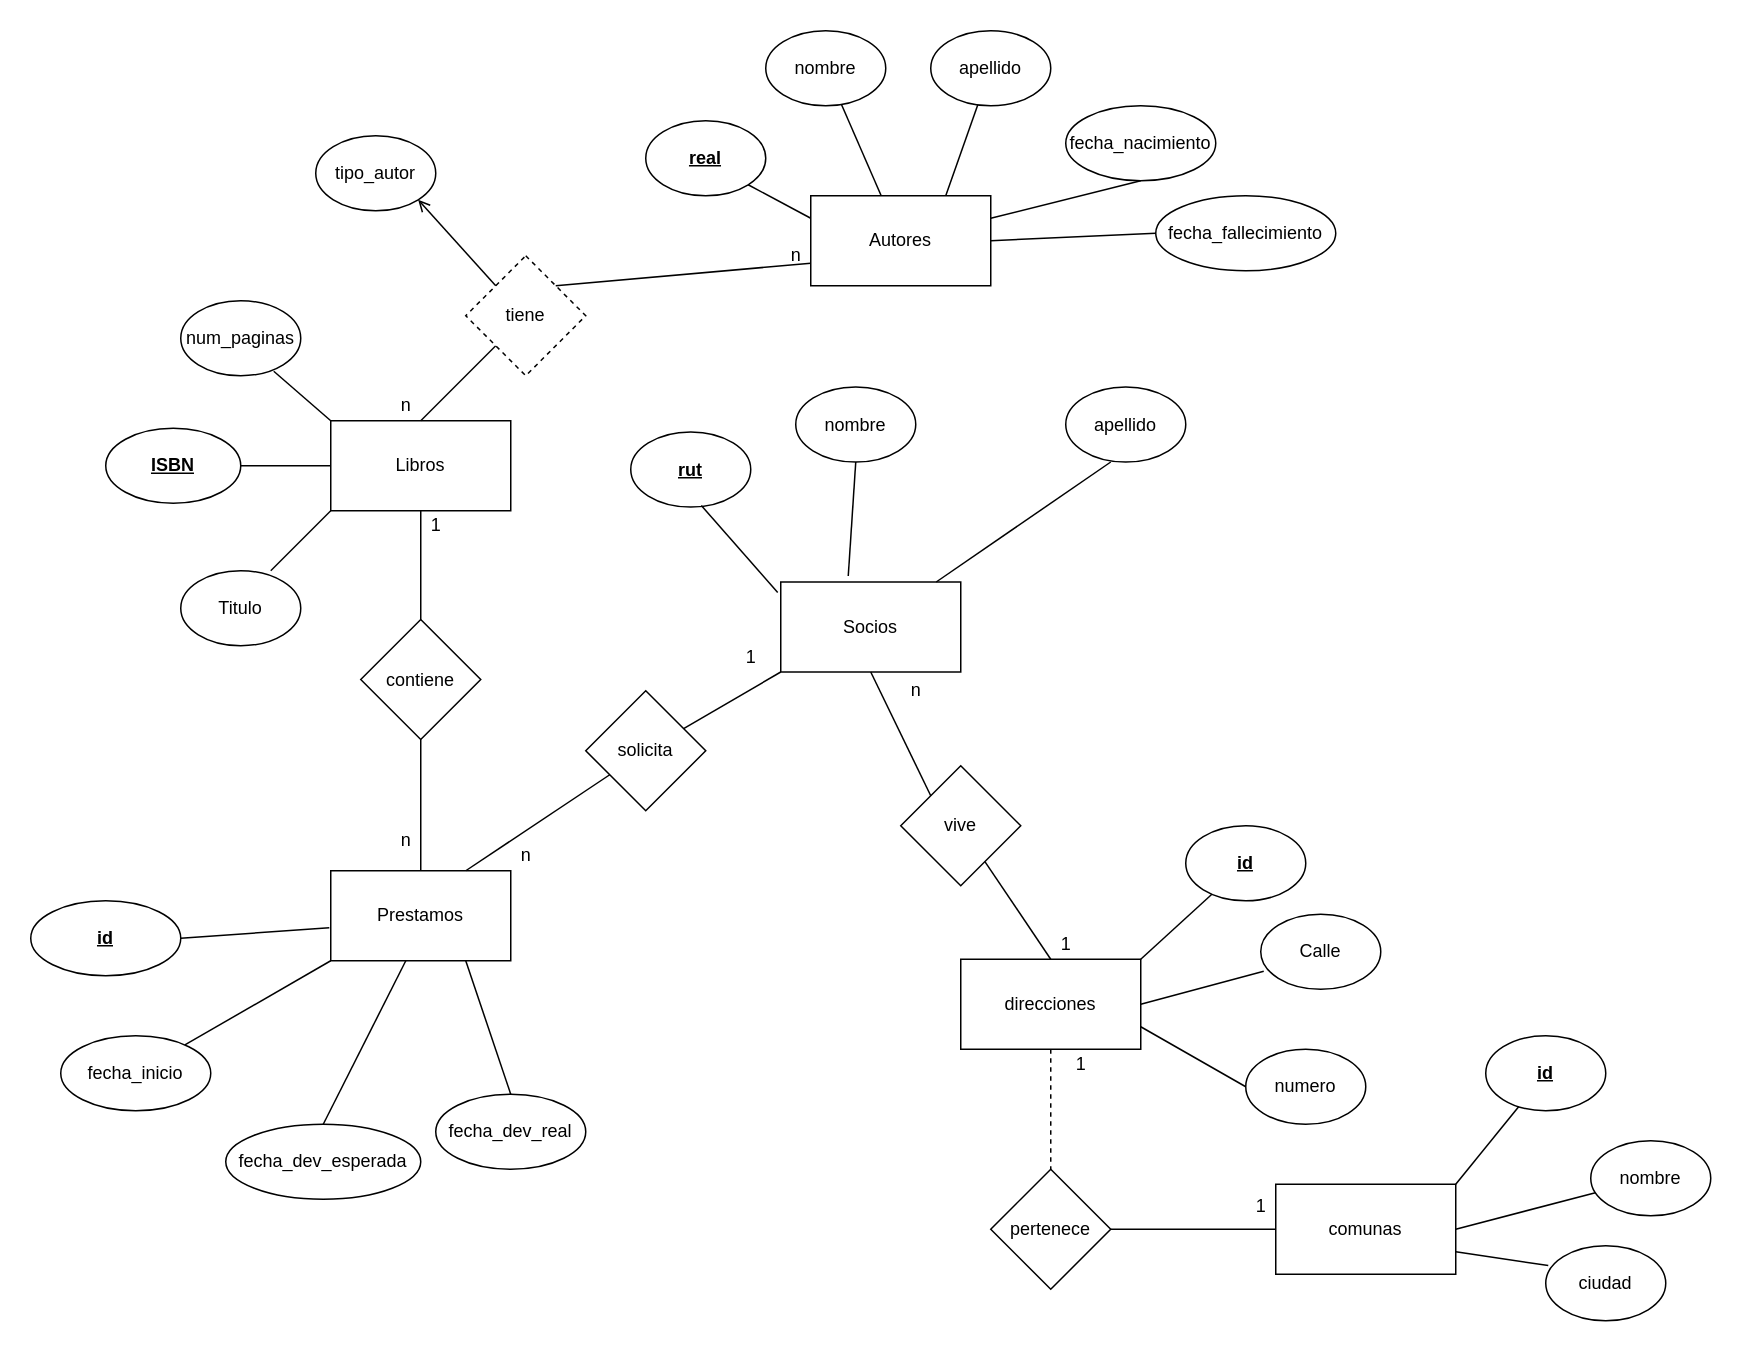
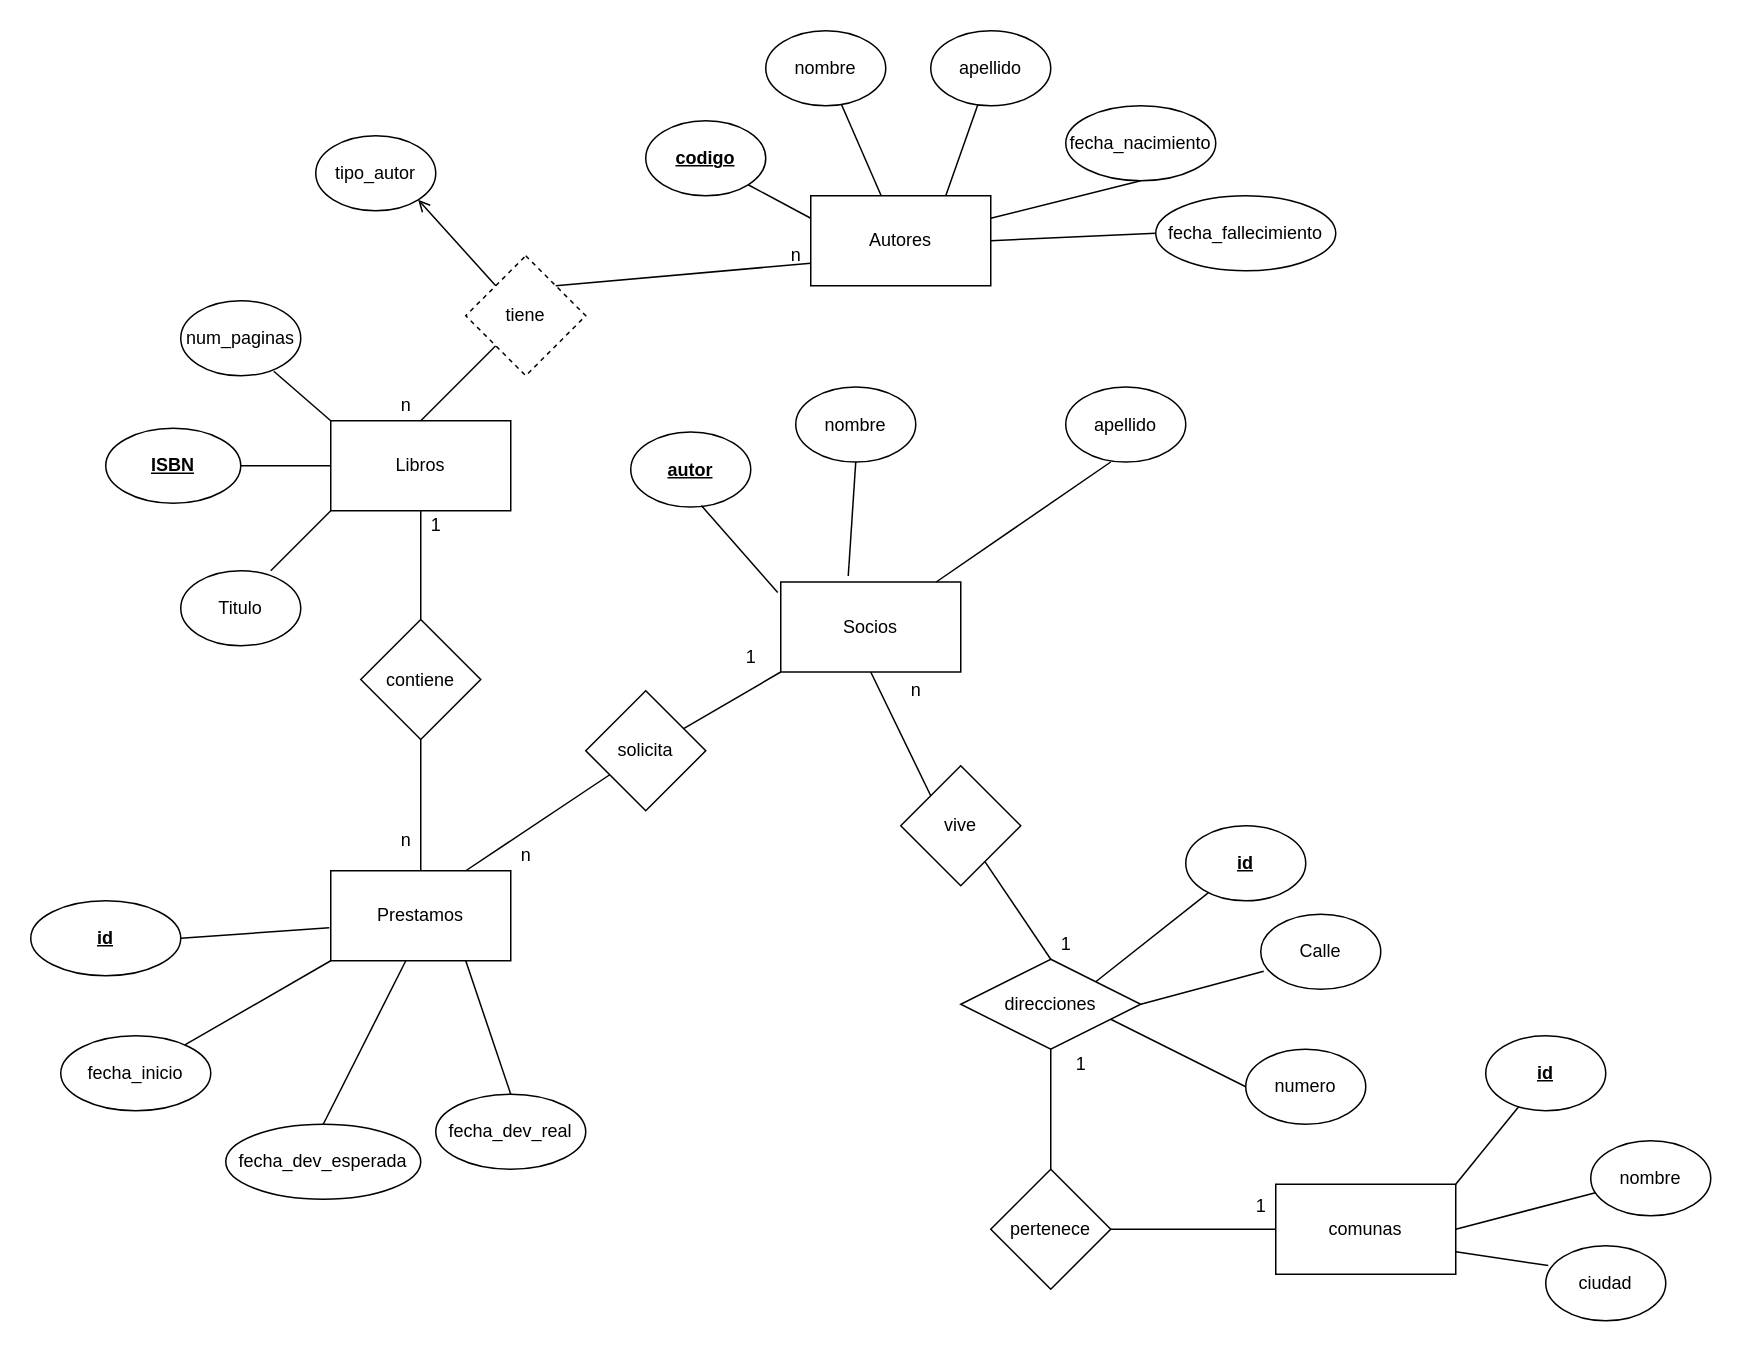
node "real": label "real" -> "codigo"
node "rut": label "rut" -> "autor"
node "direcciones": shape rectangle -> diamond
edge "direcciones" -- "pertenece": style dashed -> solid
